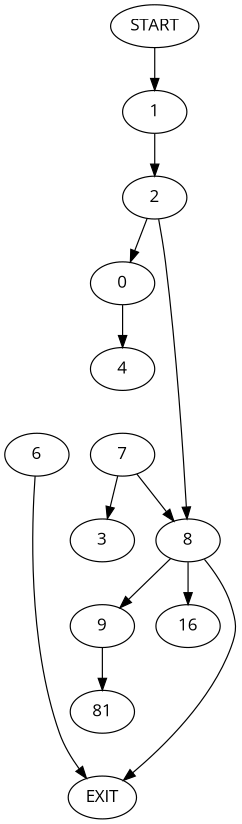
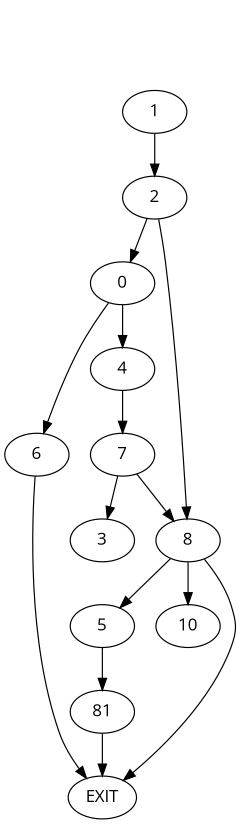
node "START": removed
edge "0" -> "6": added
edge "4" -> "7": added
node "9": label "9" -> "5"
node "16": label "16" -> "10"
edge "81" -> "EXIT": added
